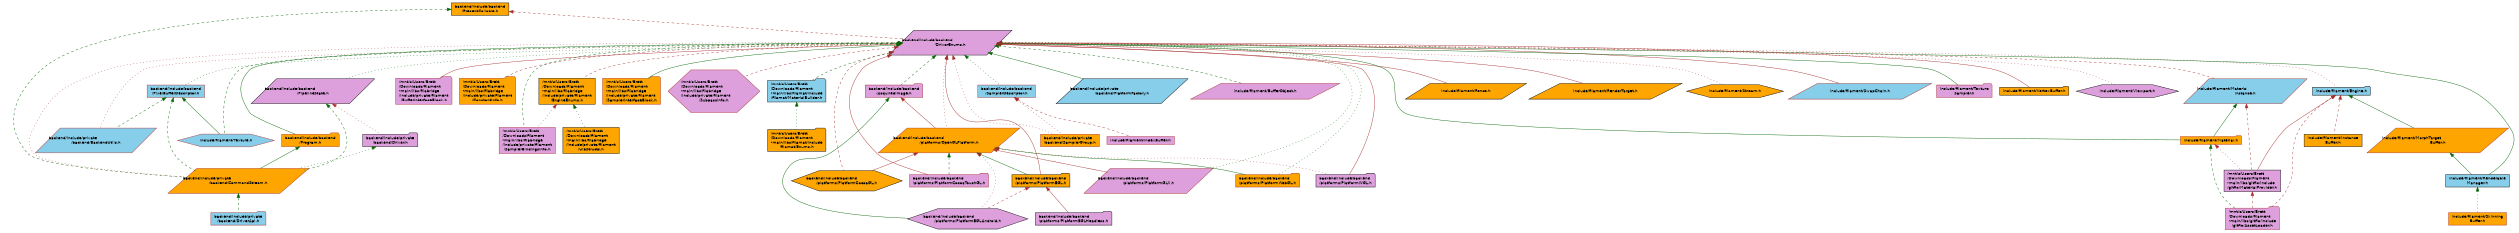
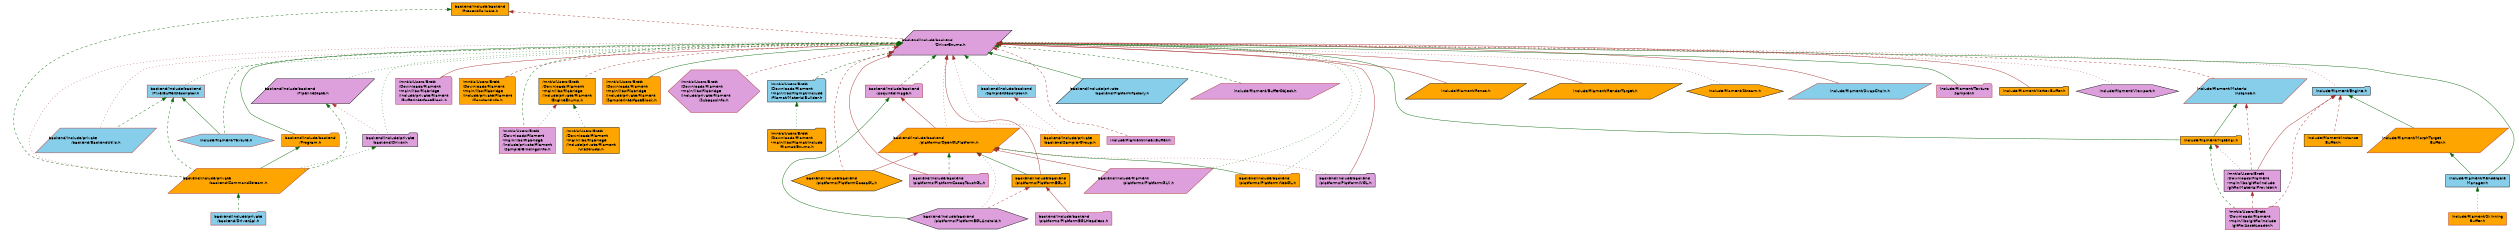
edge "backend/include/private /backend/Driver.h" -> "backend/include/backend /DriverEnums.h": added
edge "include/filament/IndexBuffer.h" -> "backend/include/backend /SamplerDescriptor.h": now "include/filament/IndexBuffer.h" -> "backend/include/backend /DriverEnums.h"
node "include/filament/Material.h": color brown -> black
node "backend/include/backend /platforms/PlatformGLX.h": label "backend/include/backend /platforms/PlatformGLX.h" -> "backend/include/filament /platforms/PlatformGLX.h"
node "backend/include/backend /platforms/PlatformEGLHeadless.h": color black -> brown
